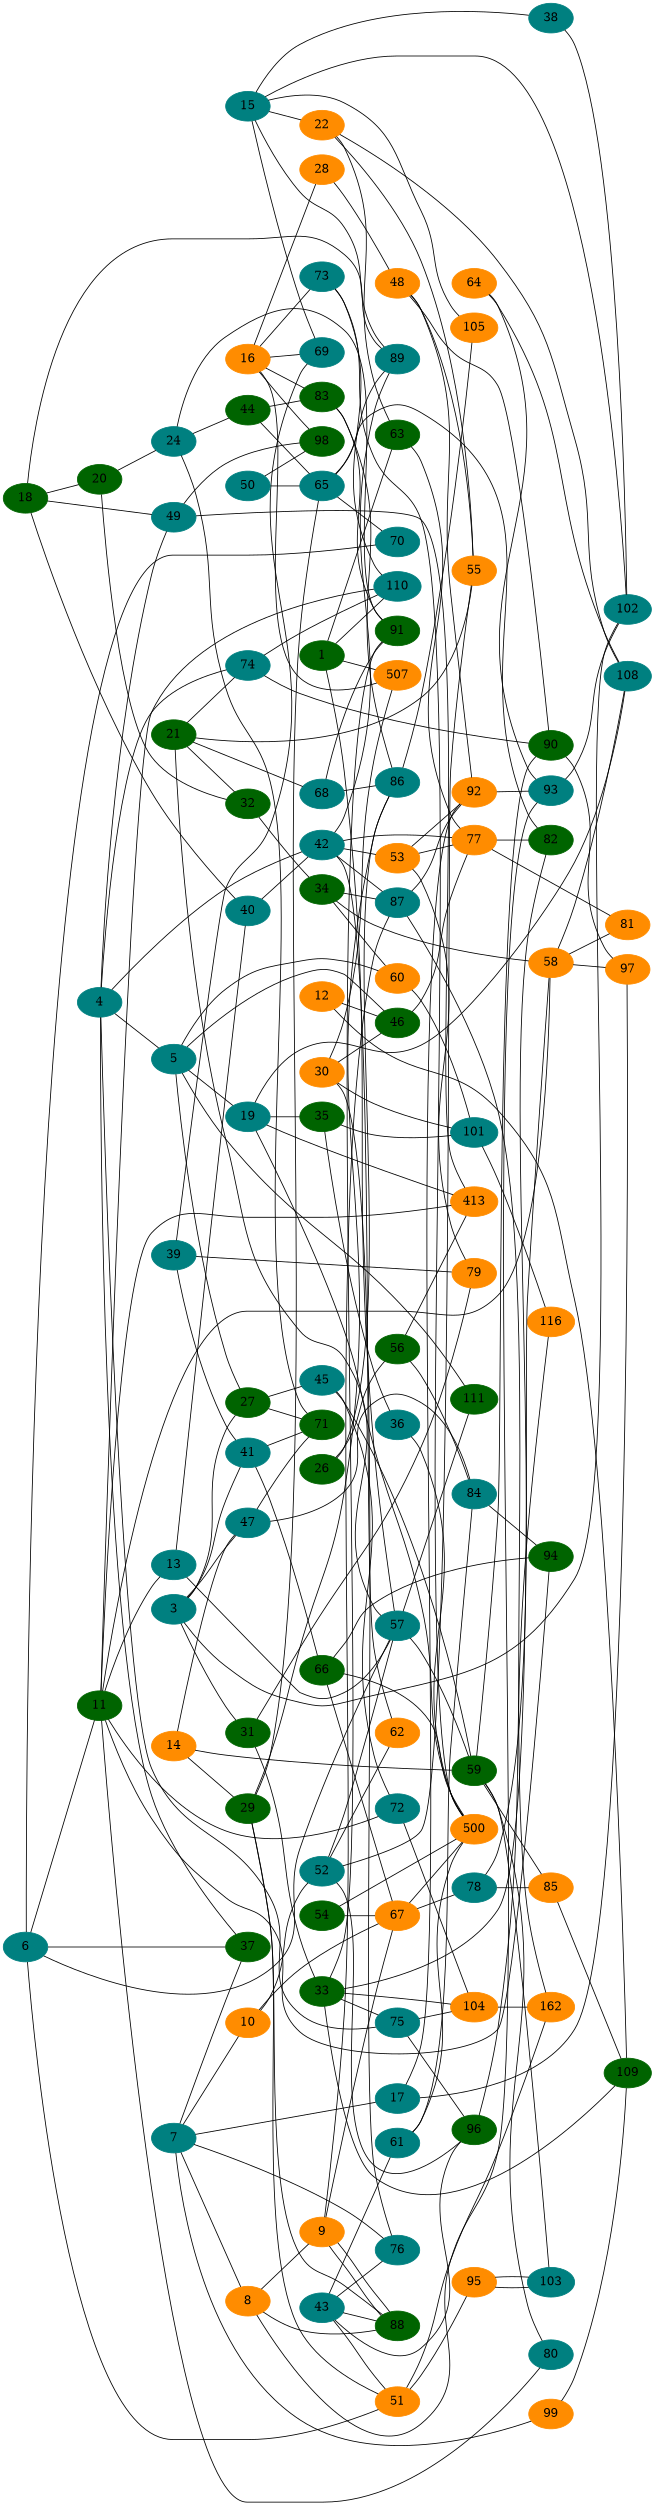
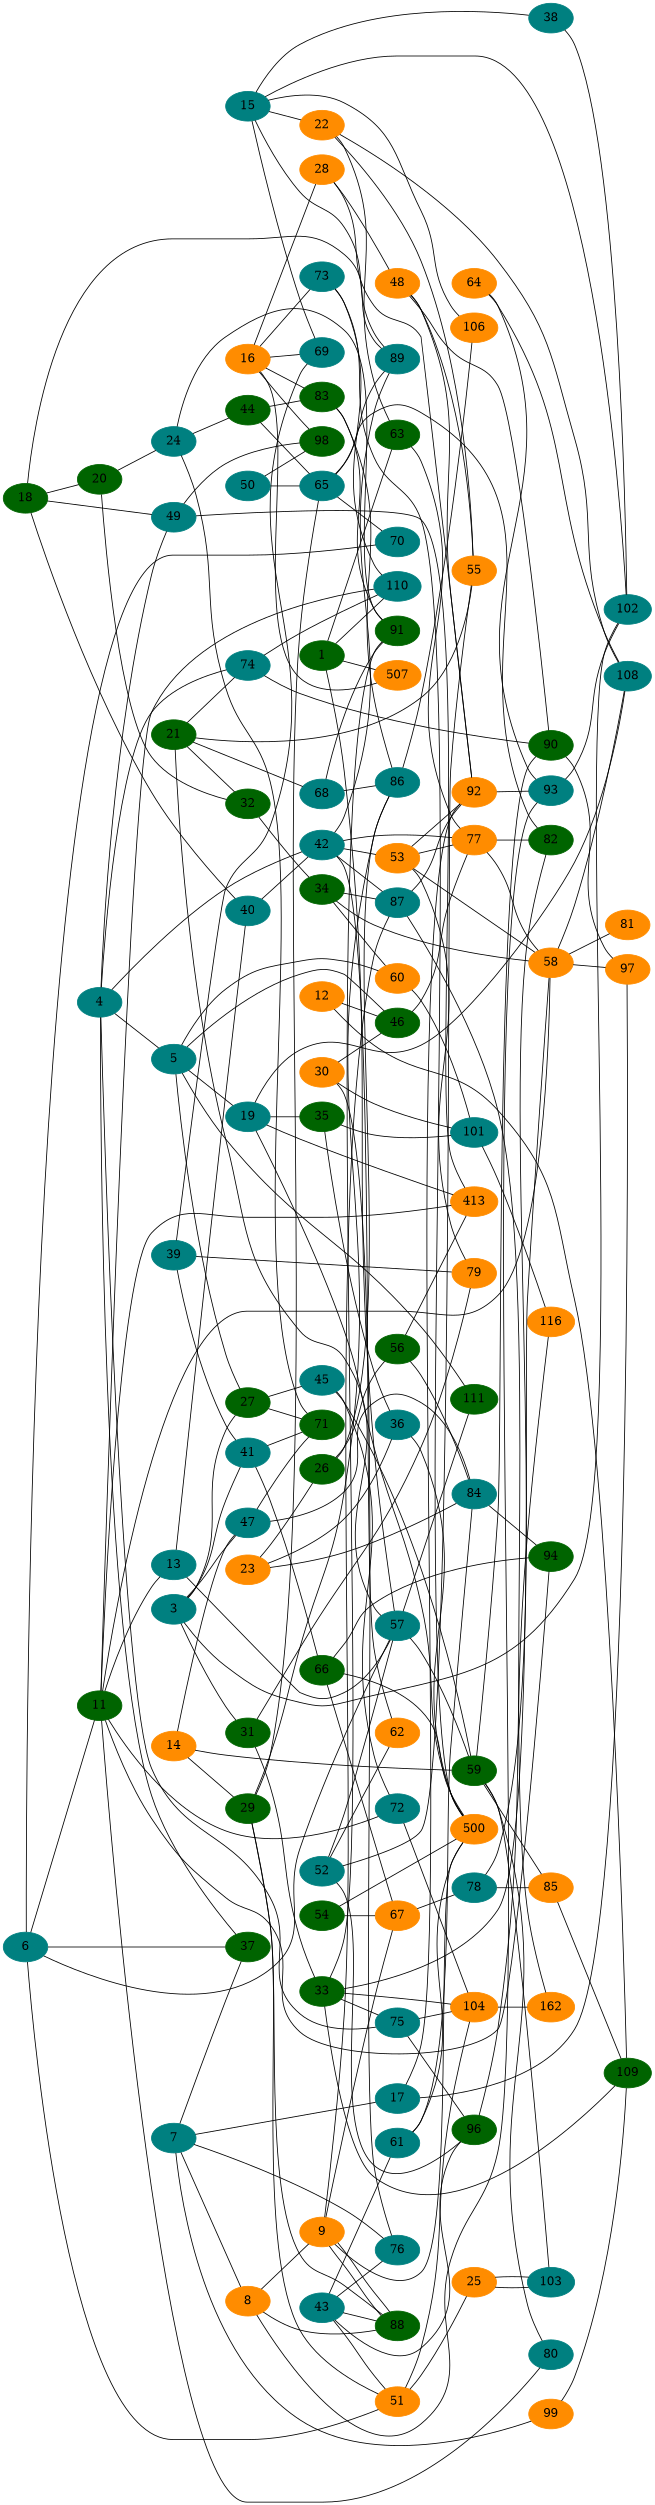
node "105": label "105" -> "106"
edge "28" -- "92": added
edge "507" -- "30": removed
edge "77" -- "81": now "77" -- "58"
edge "53" -- "58": added
node "23": added
edge "500" -- "67": now "500" -- "9"
node "10": removed
edge "162" -- "51": now "104" -- "51"
node "95": label "95" -> "25"
